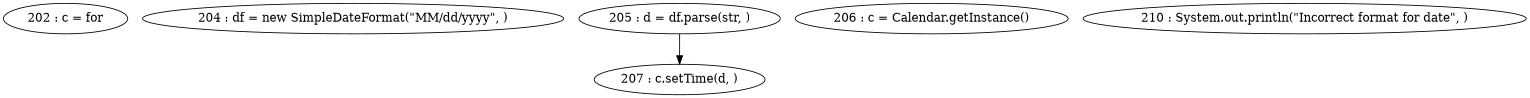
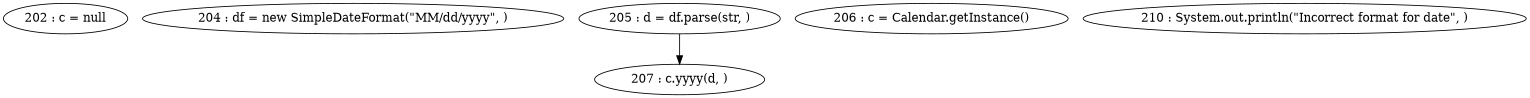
node "202 : c = for": label "202 : c = for" -> "202 : c = null"
node "207 : c.setTime(d, )": label "207 : c.setTime(d, )" -> "207 : c.yyyy(d, )"
